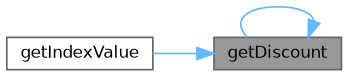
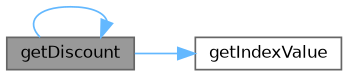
edge "getIndexValue" -> "getDiscount": reversed
